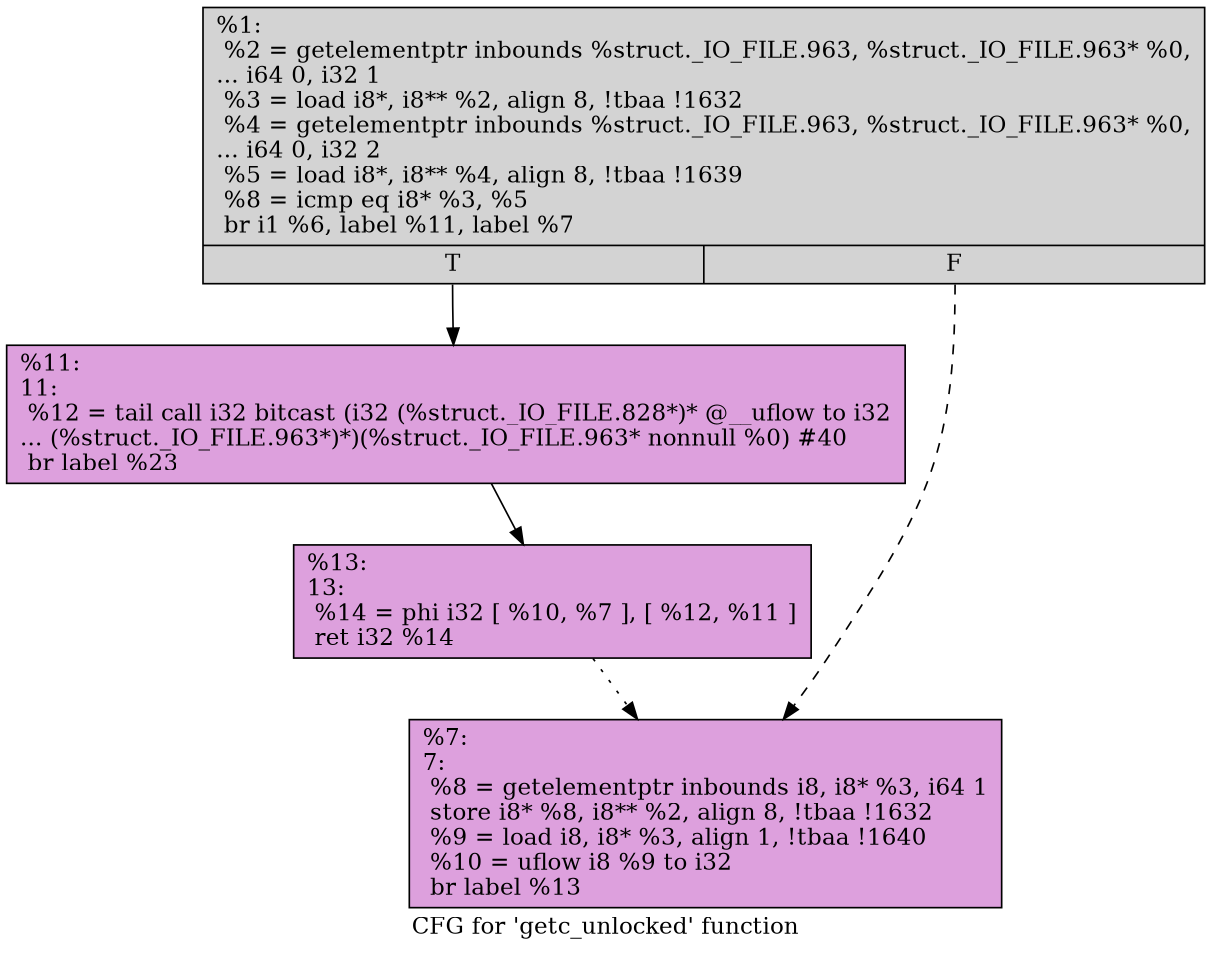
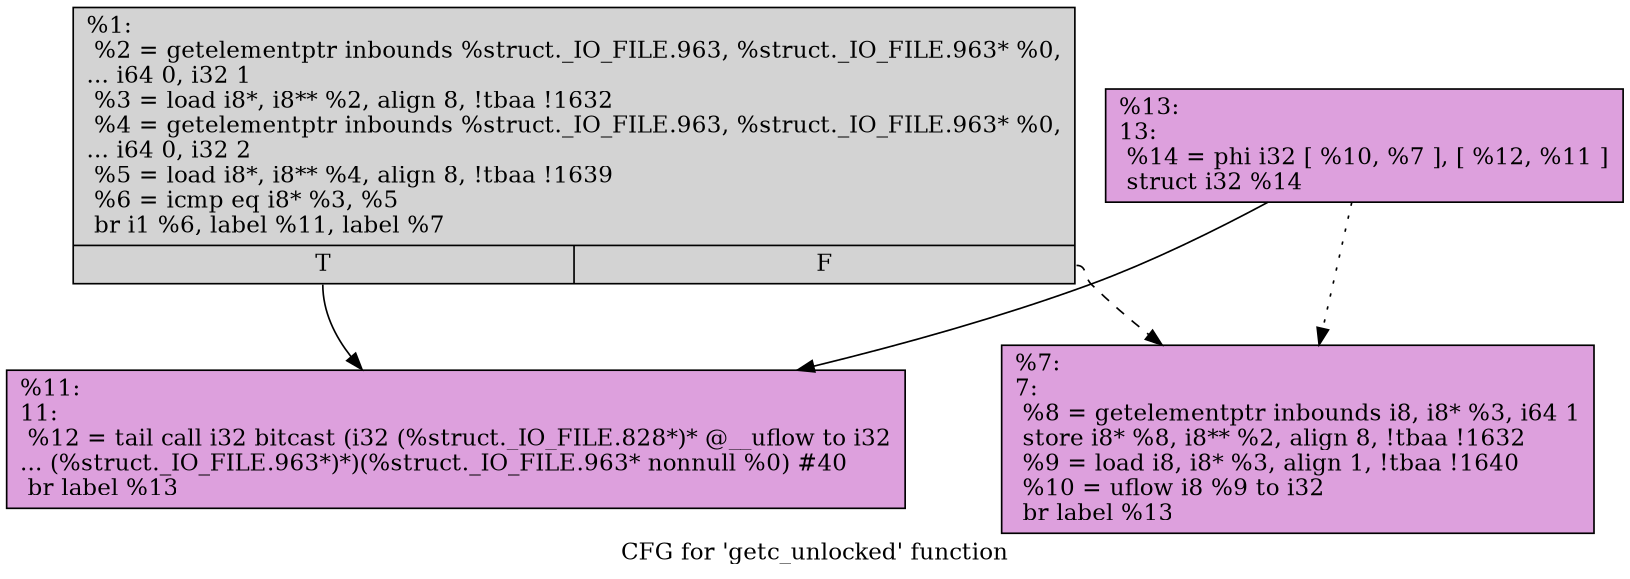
node "%1:": text "%8 = icmp eq i8* %3, %5" -> "%6 = icmp eq i8* %3, %5"
node "%11:": text "br label %23" -> "br label %13"
edge "%11:" -> "%13:": reversed
node "%13:": text "ret i32 %14" -> "struct i32 %14"
